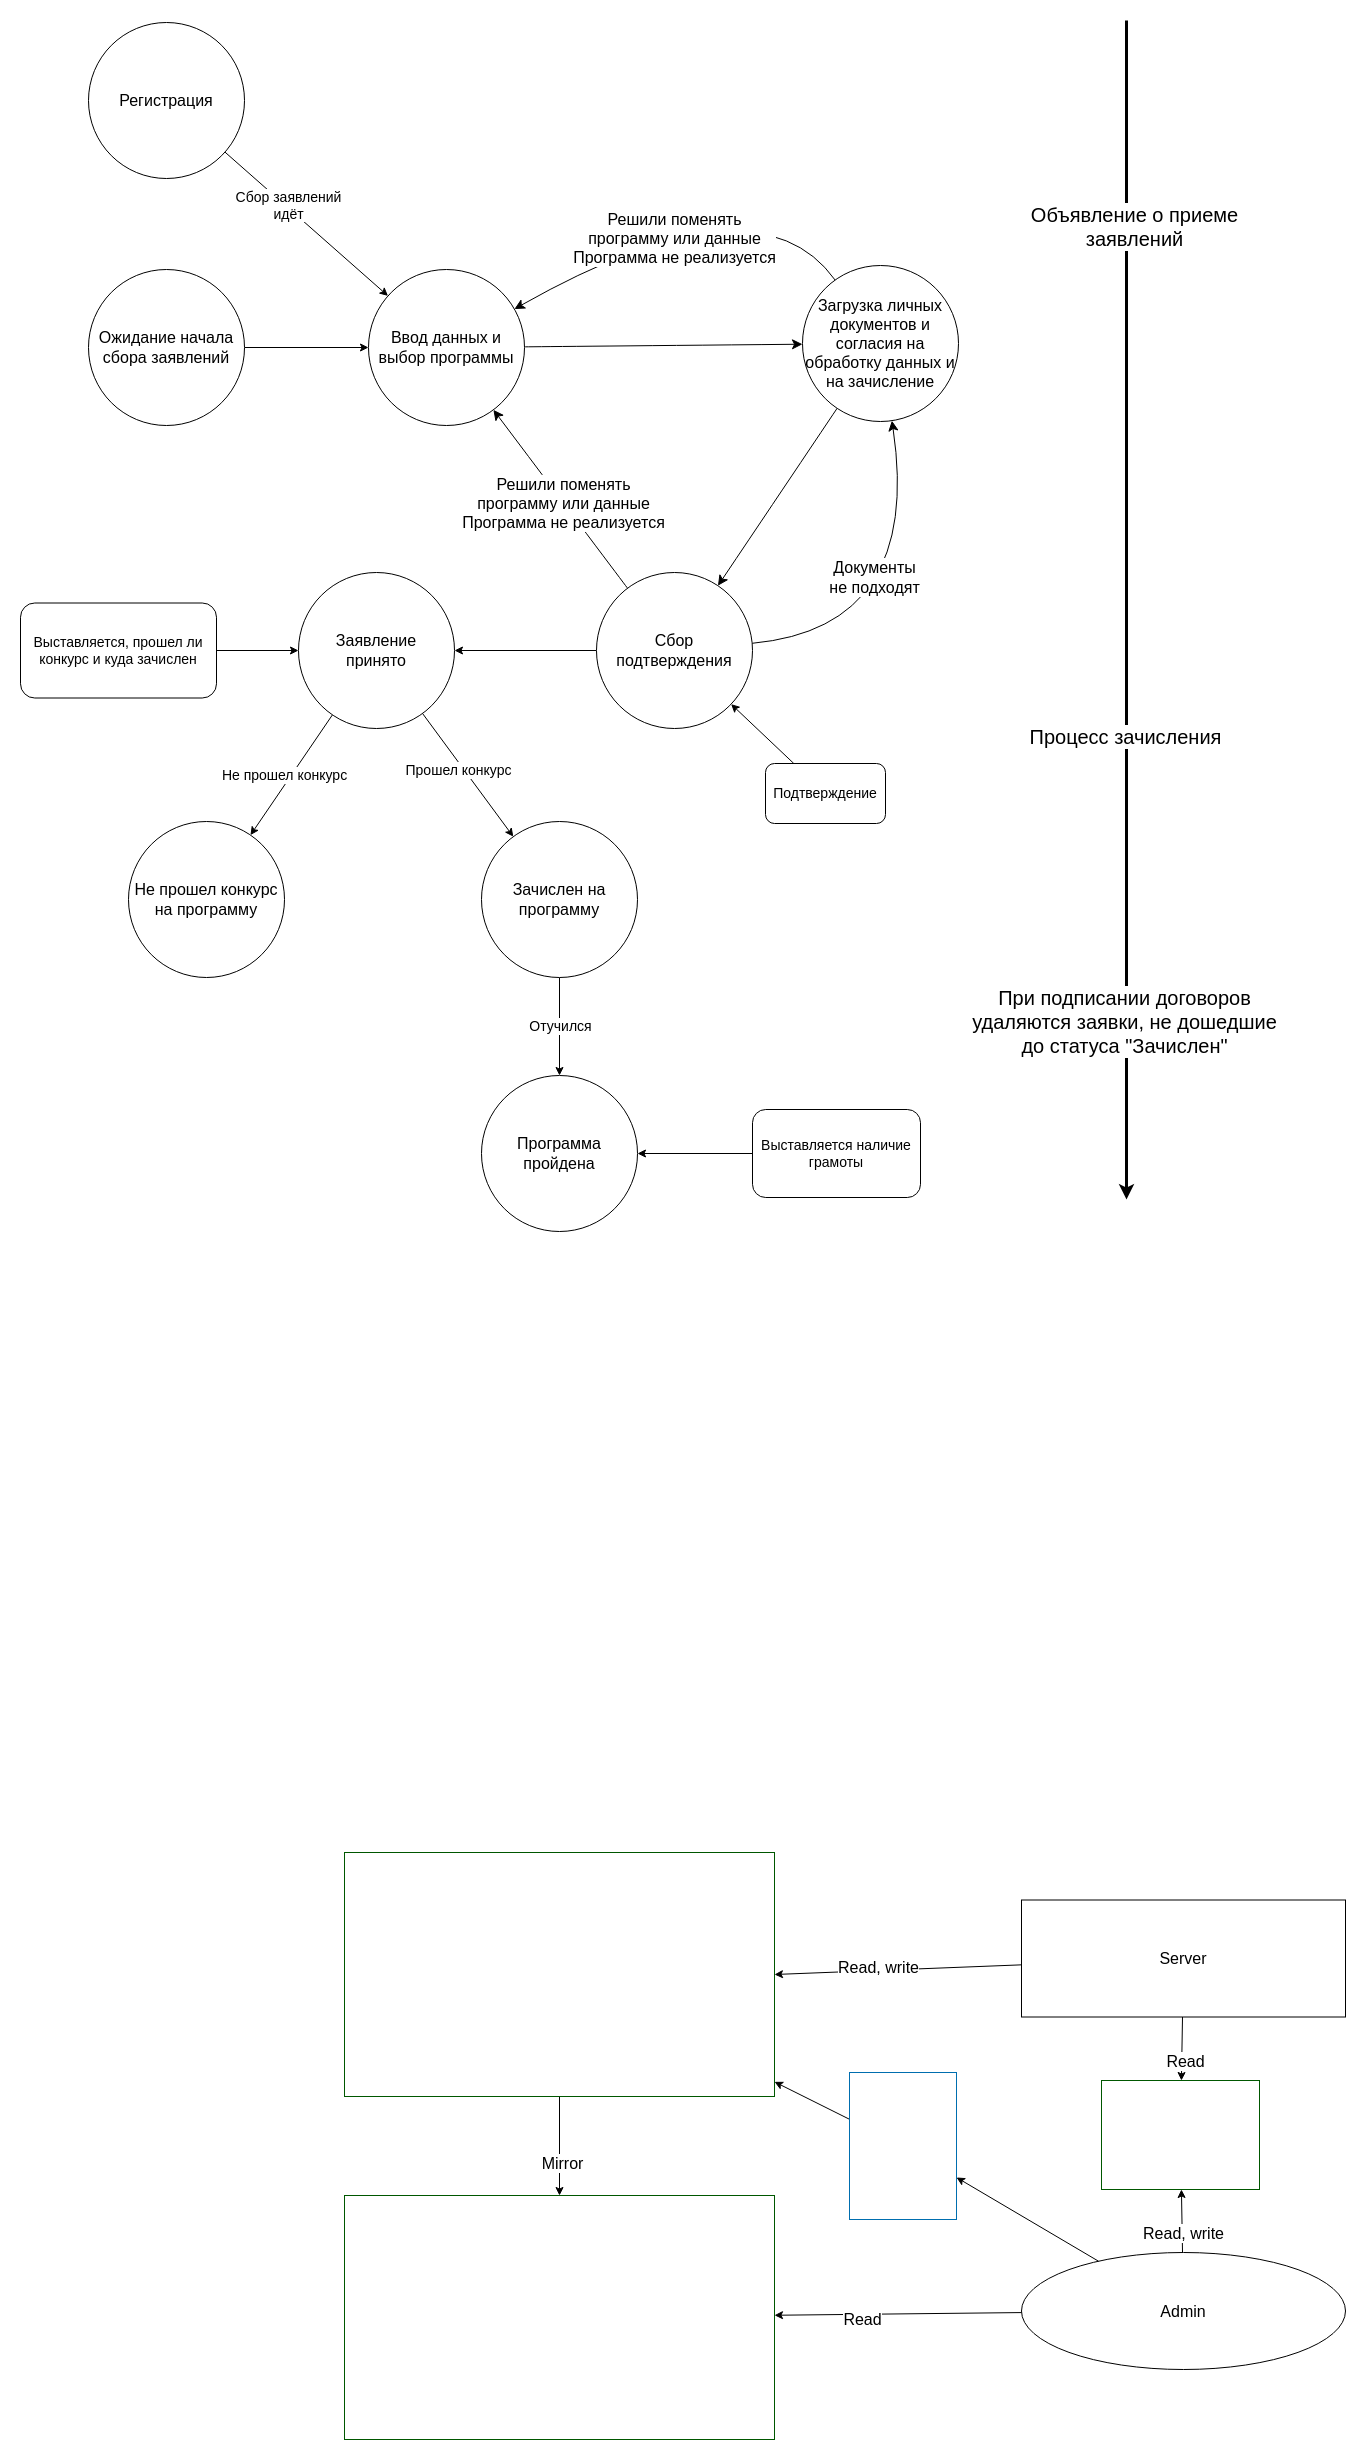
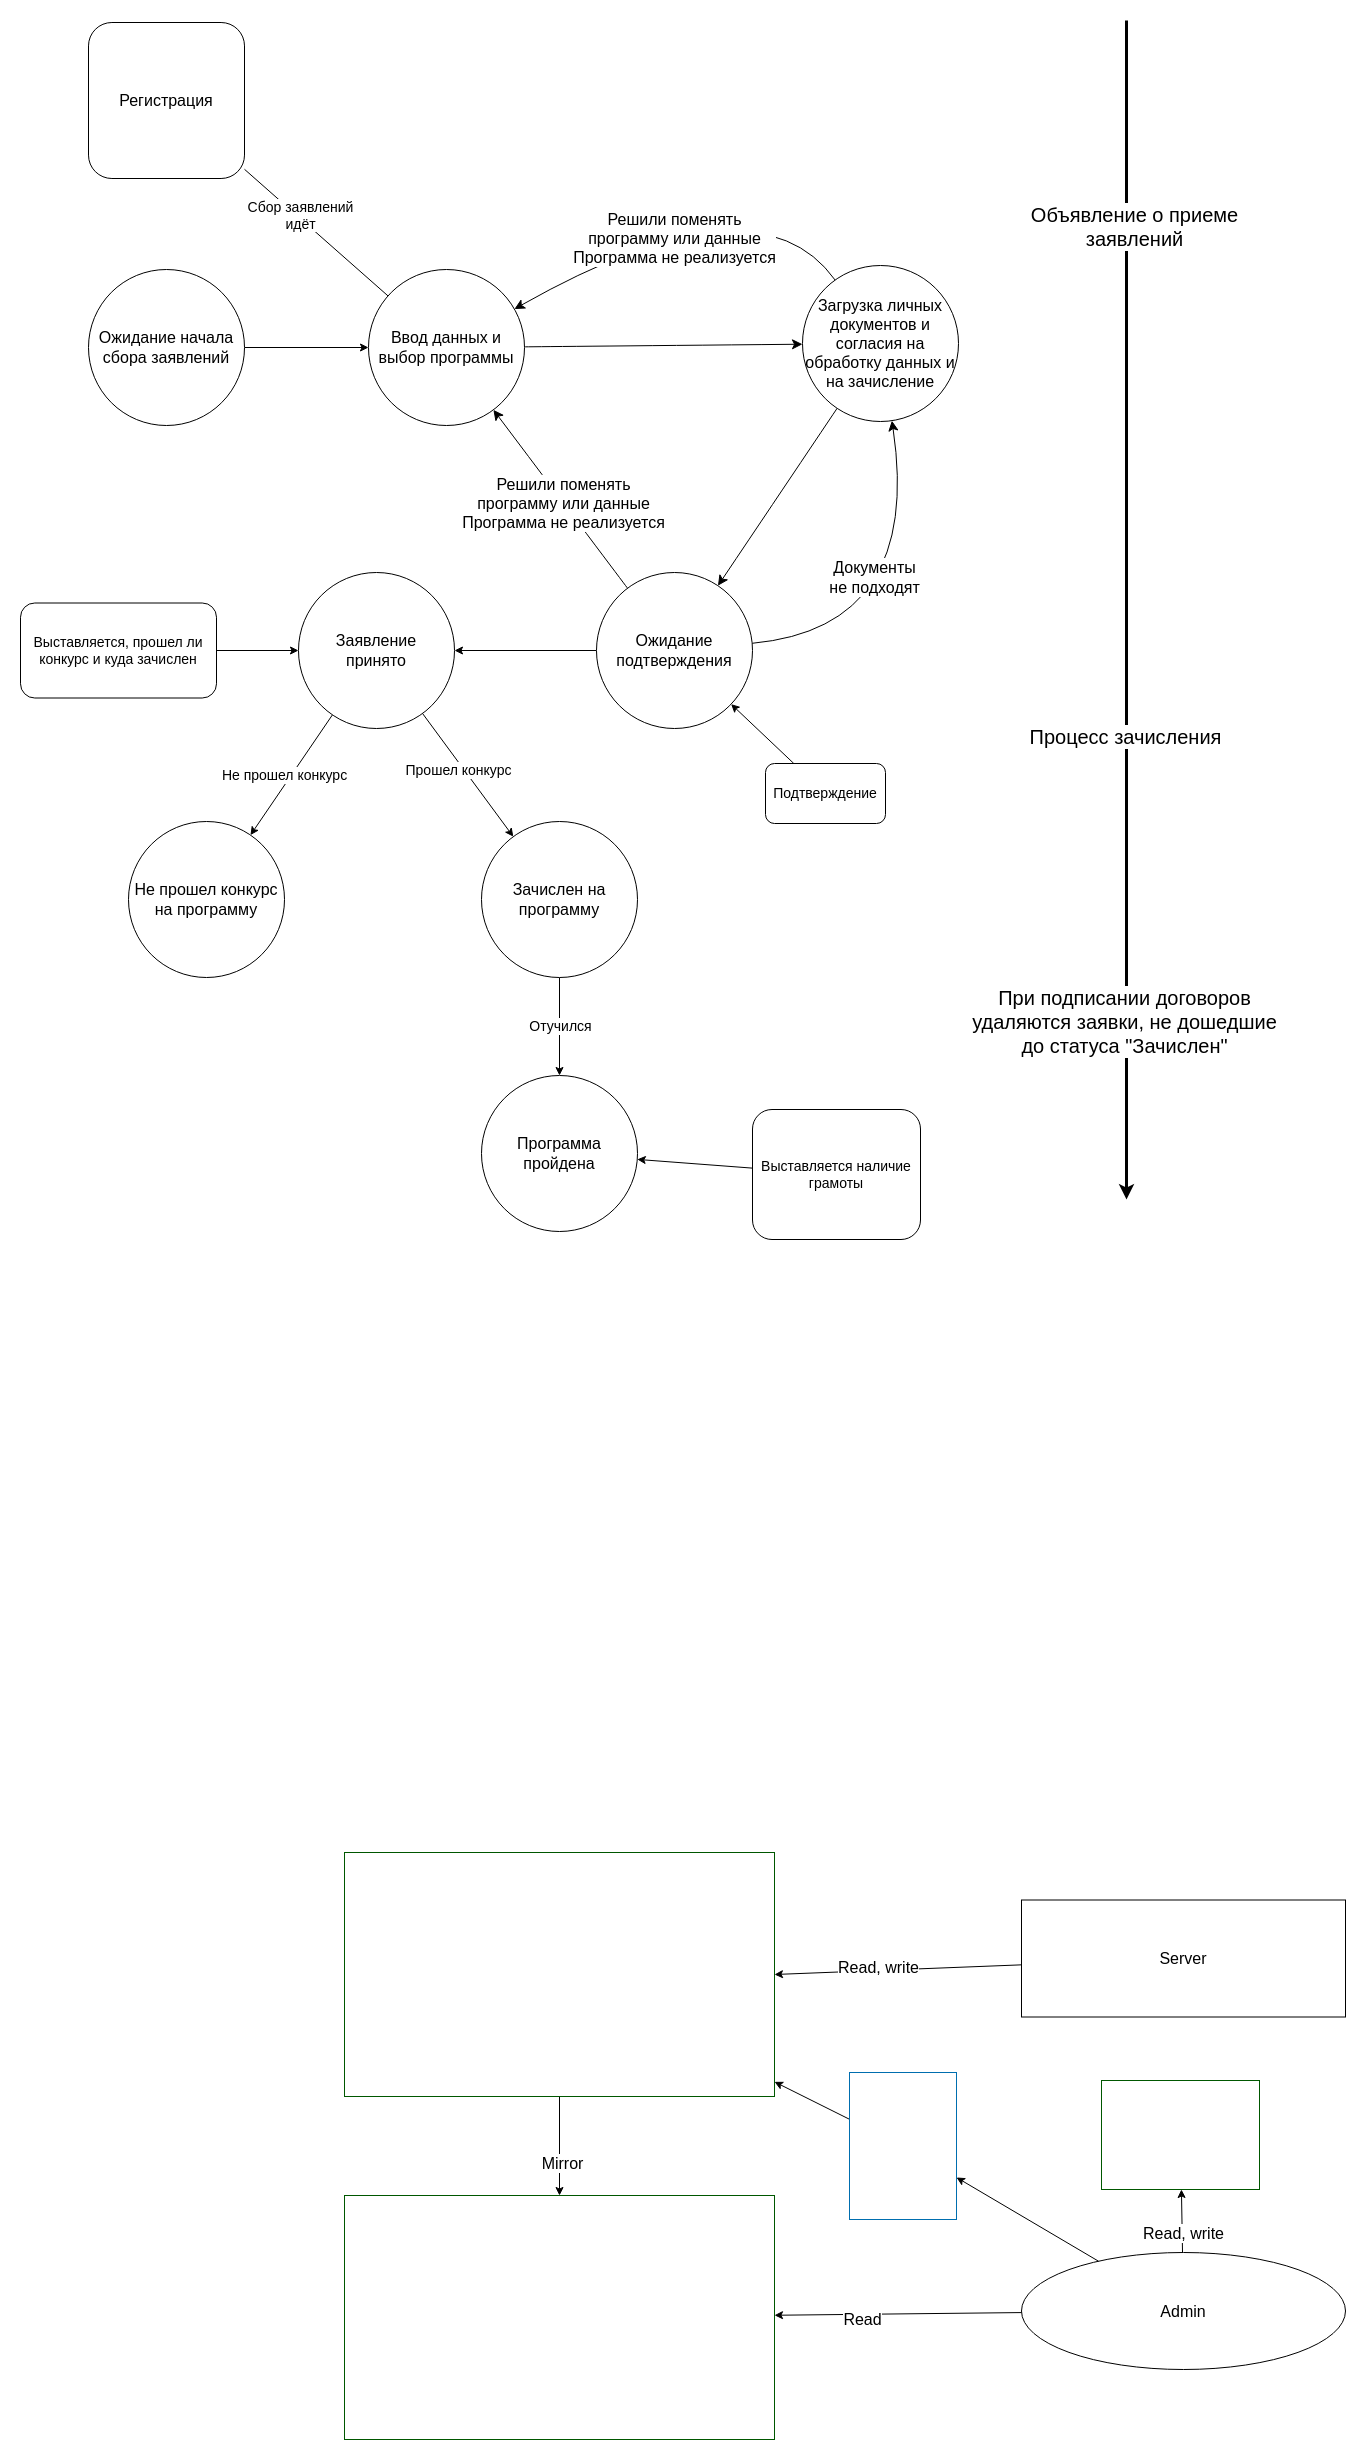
node "Регистрация": shape ellipse -> rounded rectangle
edge "Регистрация" -> "Ввод данных и выбор программы": arrowhead classic -> none
node "Сбор подтверждения": label "Сбор подтверждения" -> "Ожидание подтверждения"
node "Выставляется наличие грамоты": size 168x88 -> 168x130
edge "Server" -> "Google Sheet config, states": removed, label "Read"
